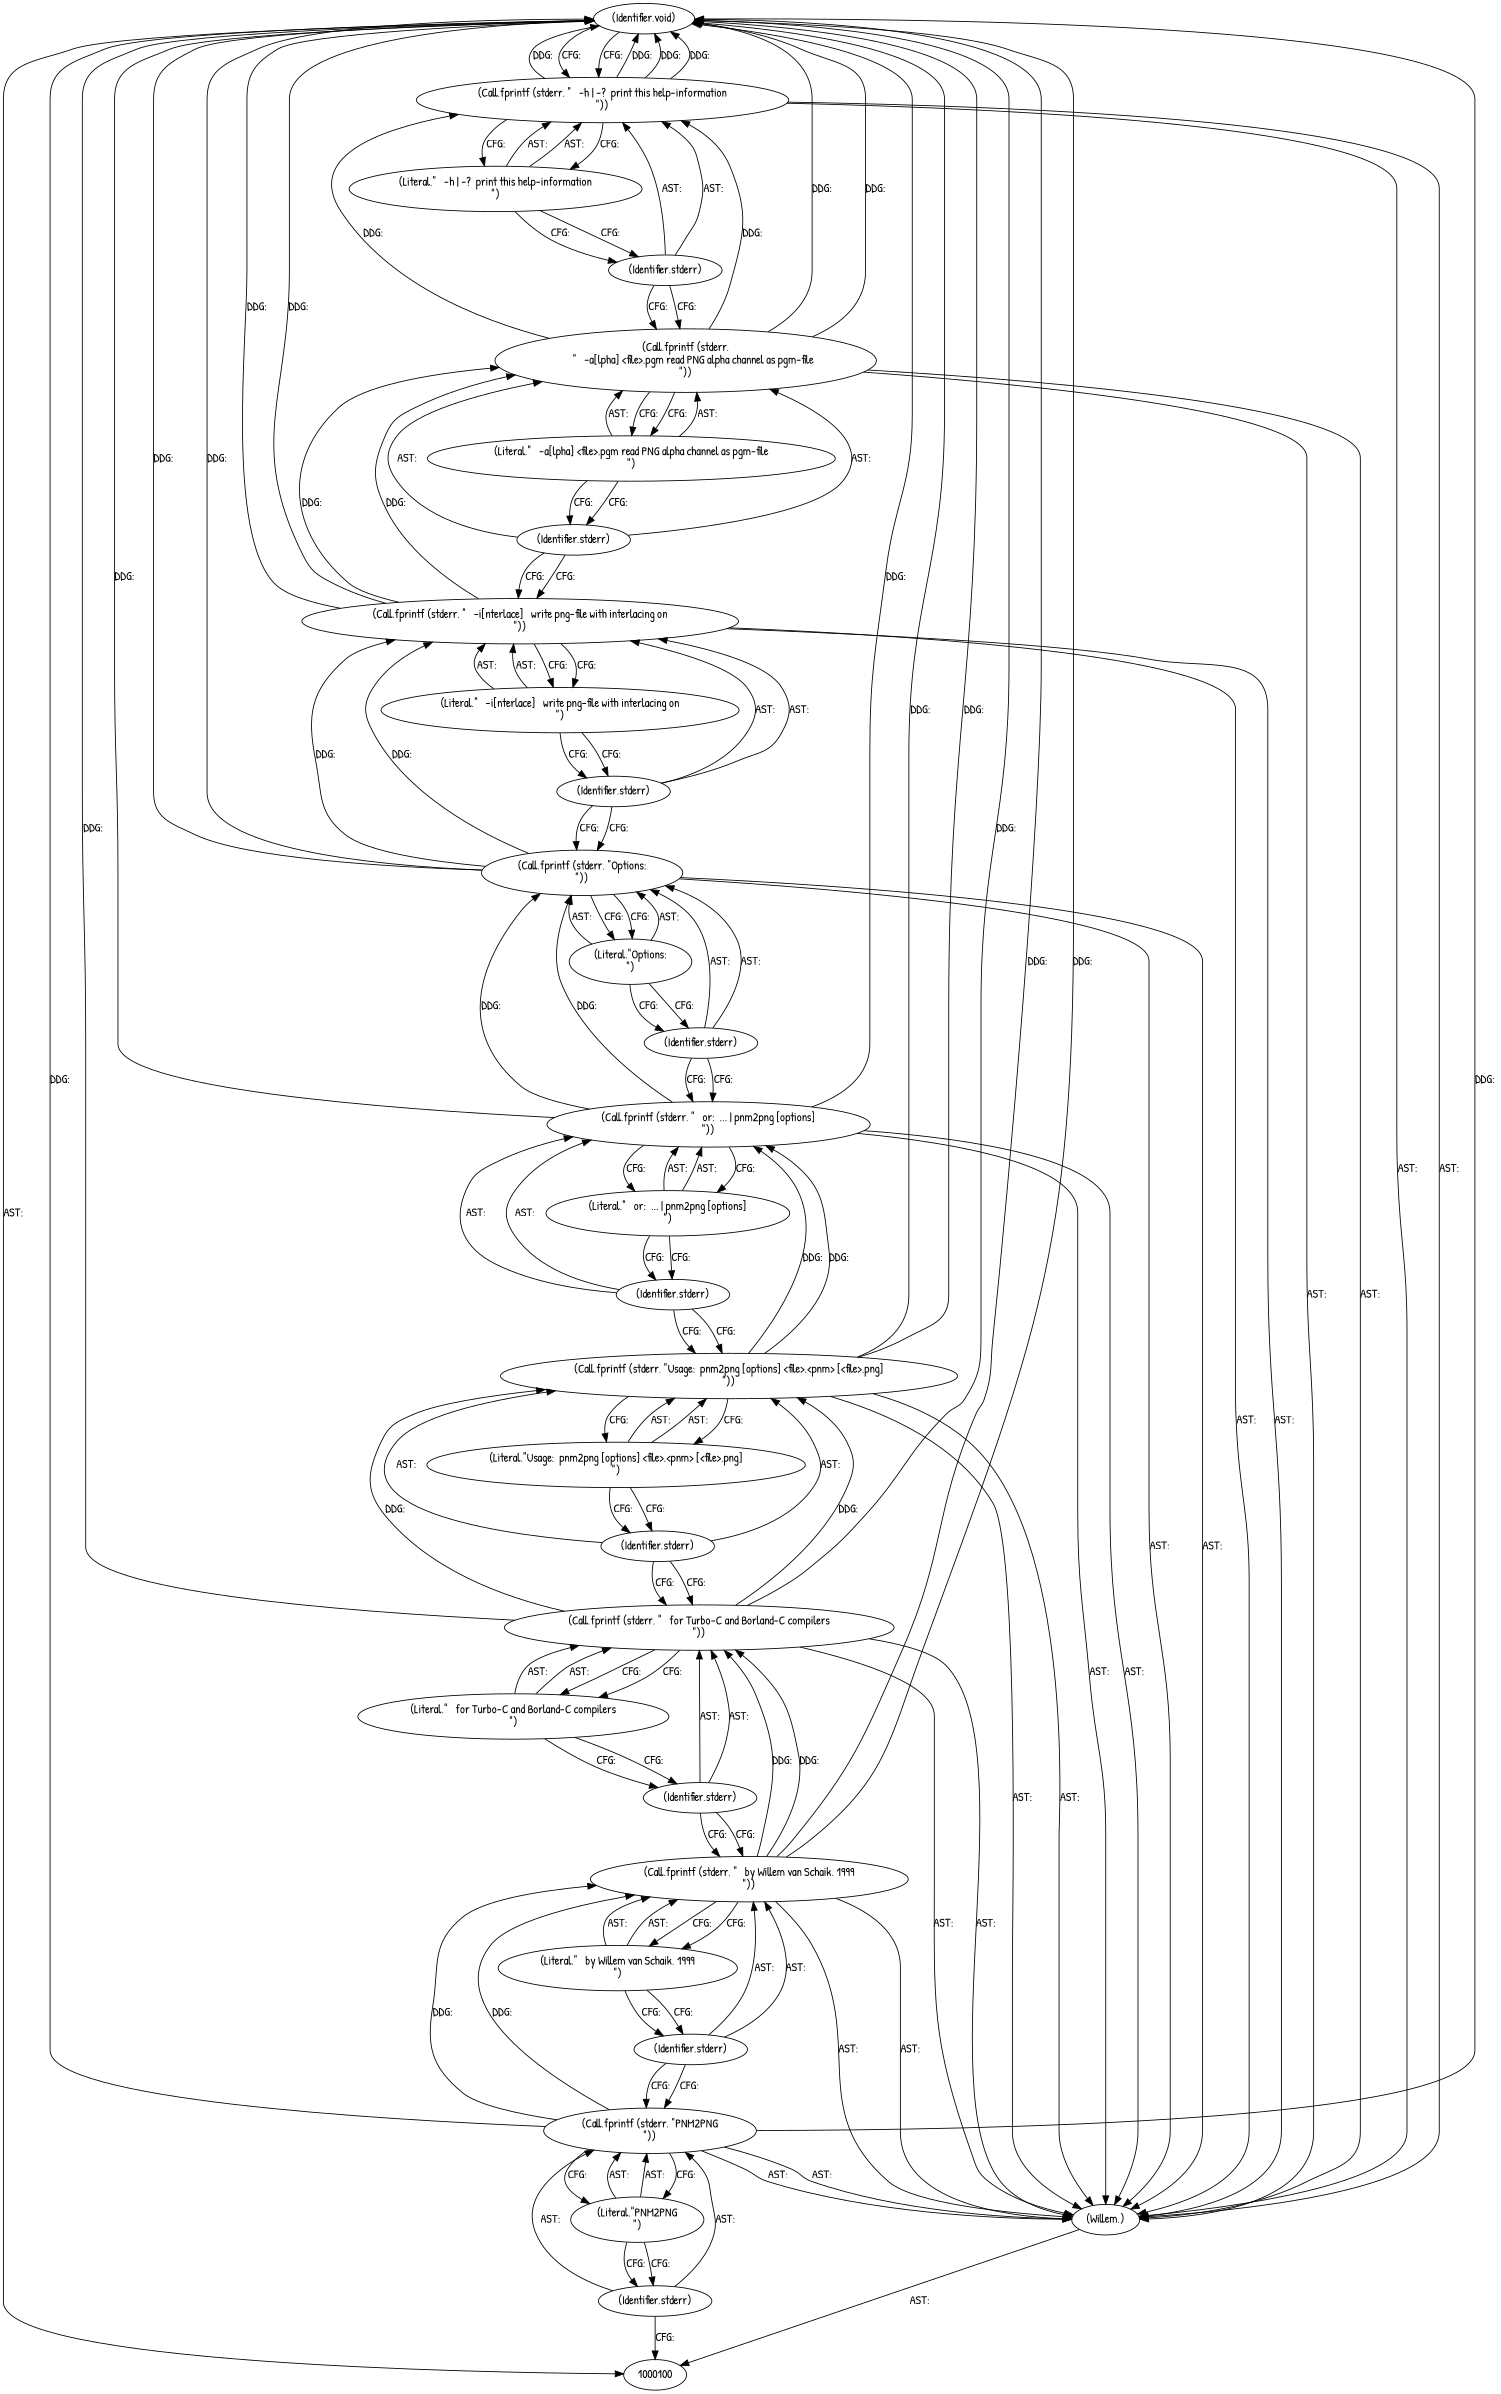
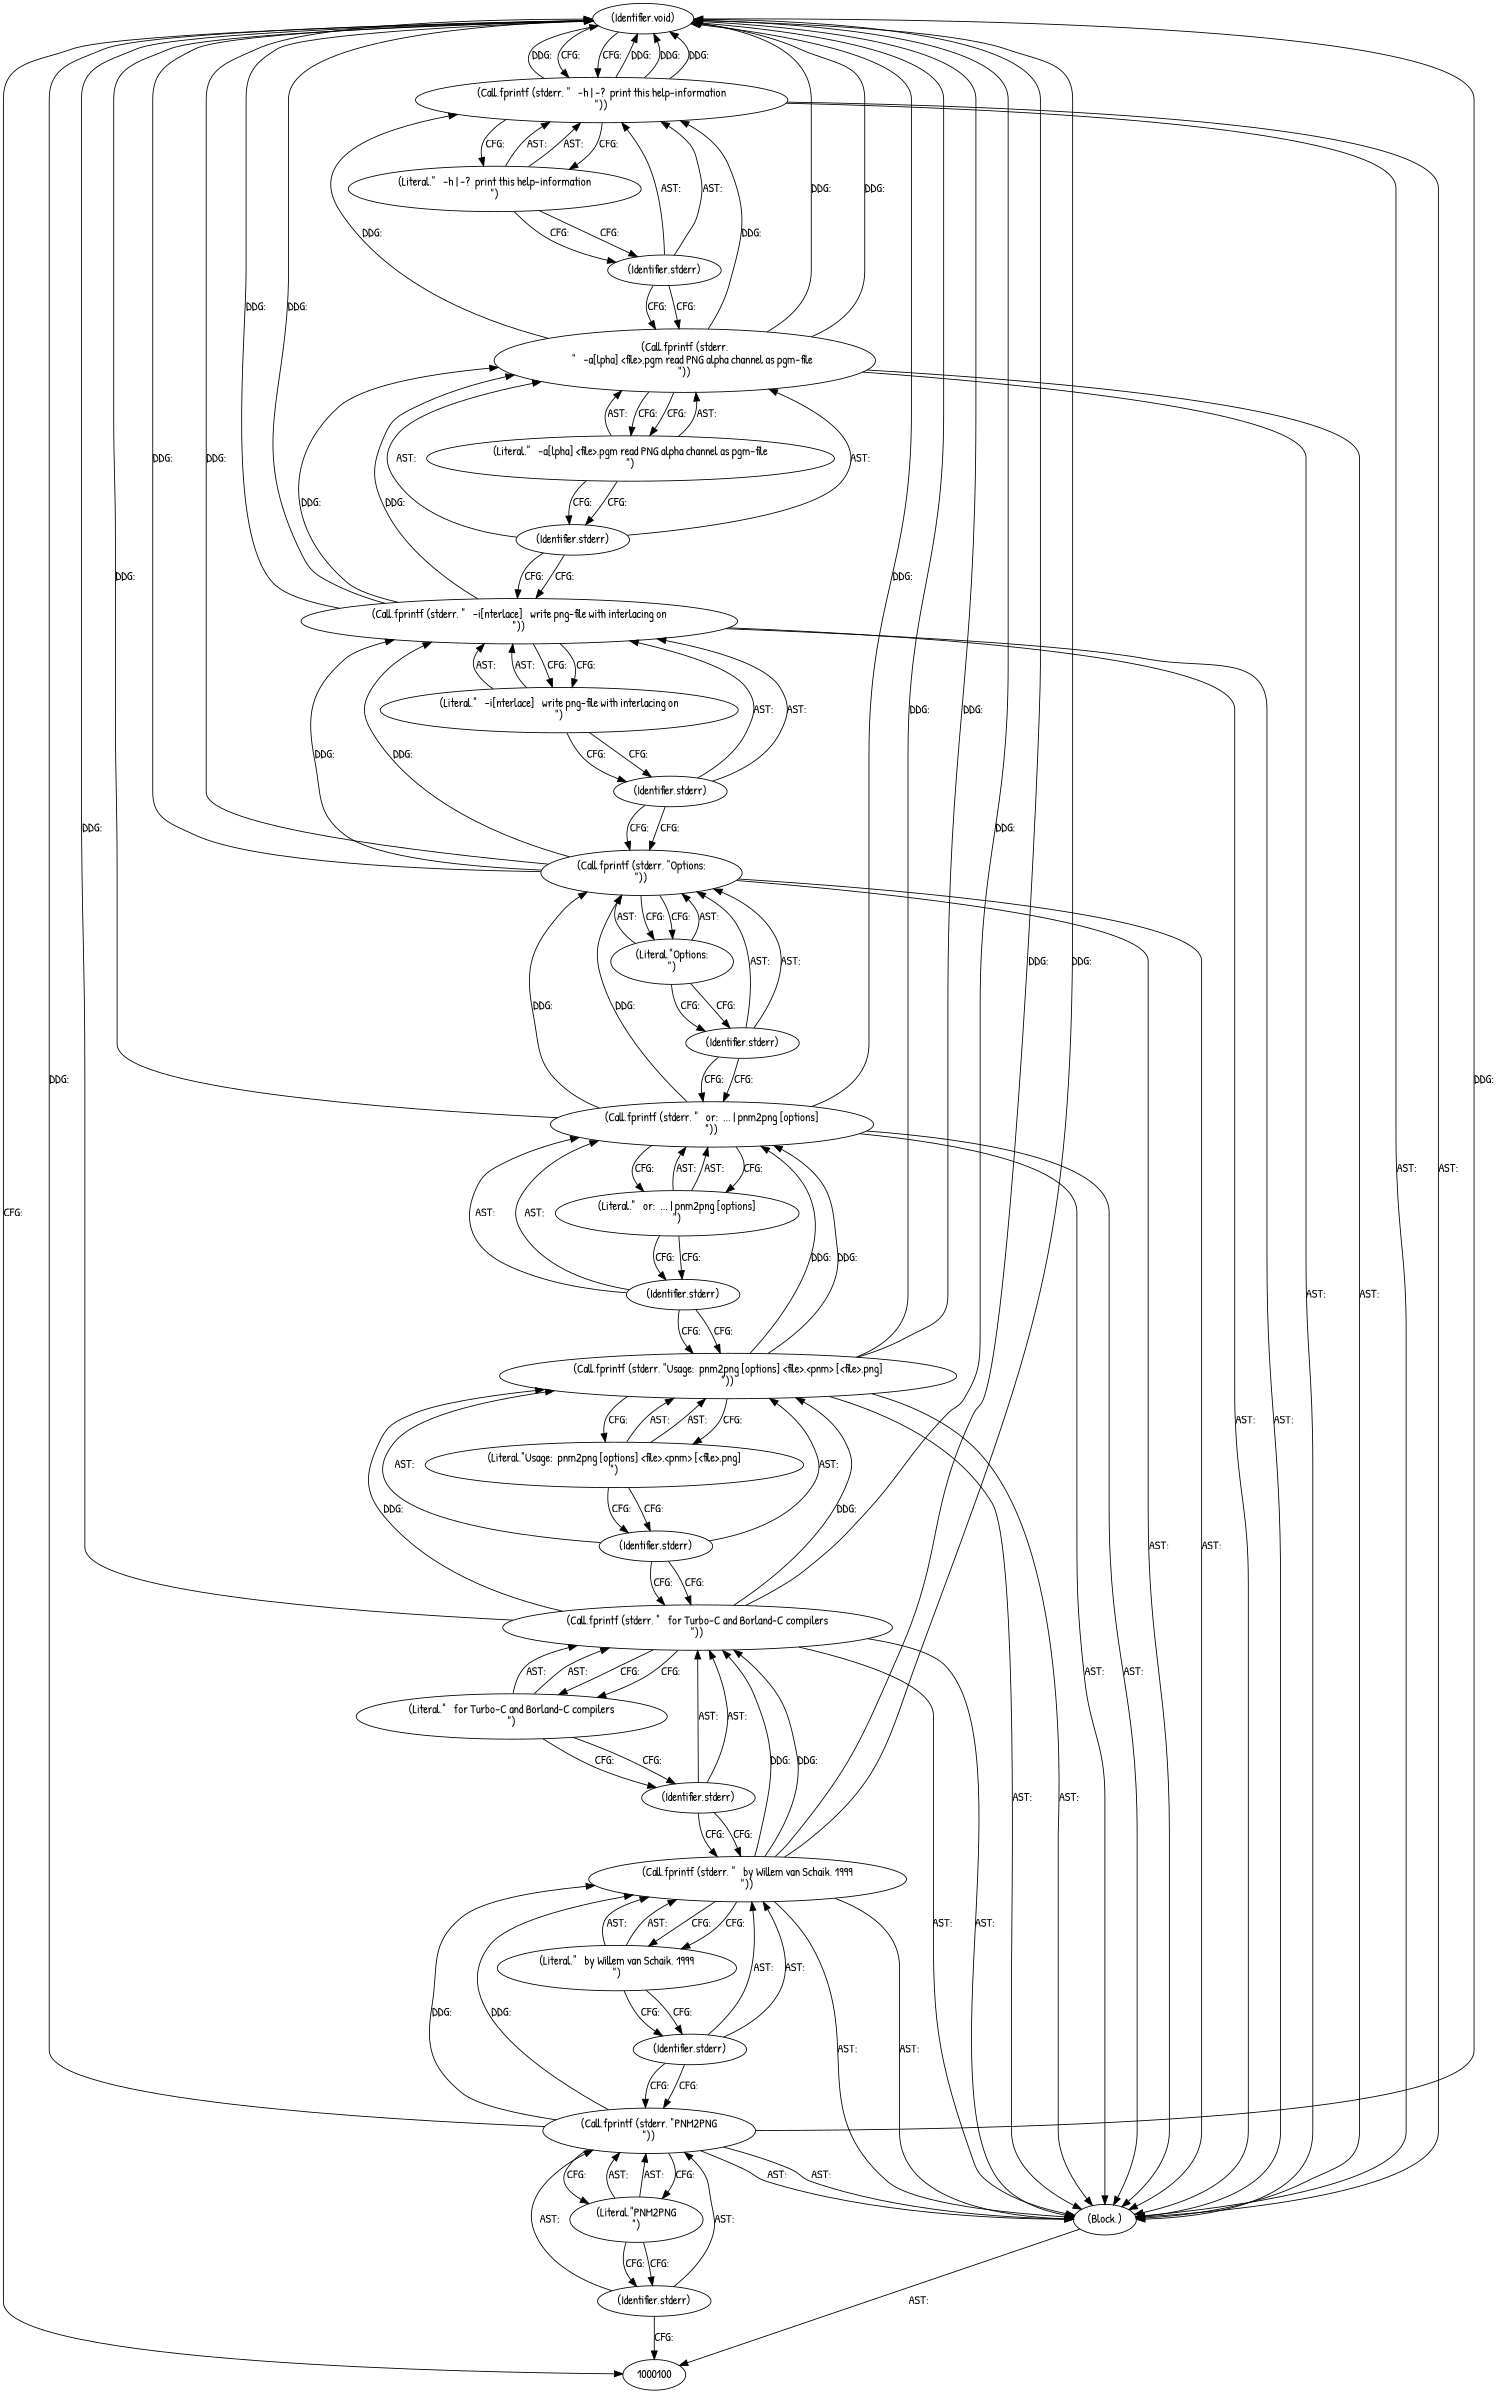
edge "(Identifier,void)" -> "1000100": label "AST: " -> "CFG: "
node "(Willem,)": label "(Willem,)" -> "(Block,)"
